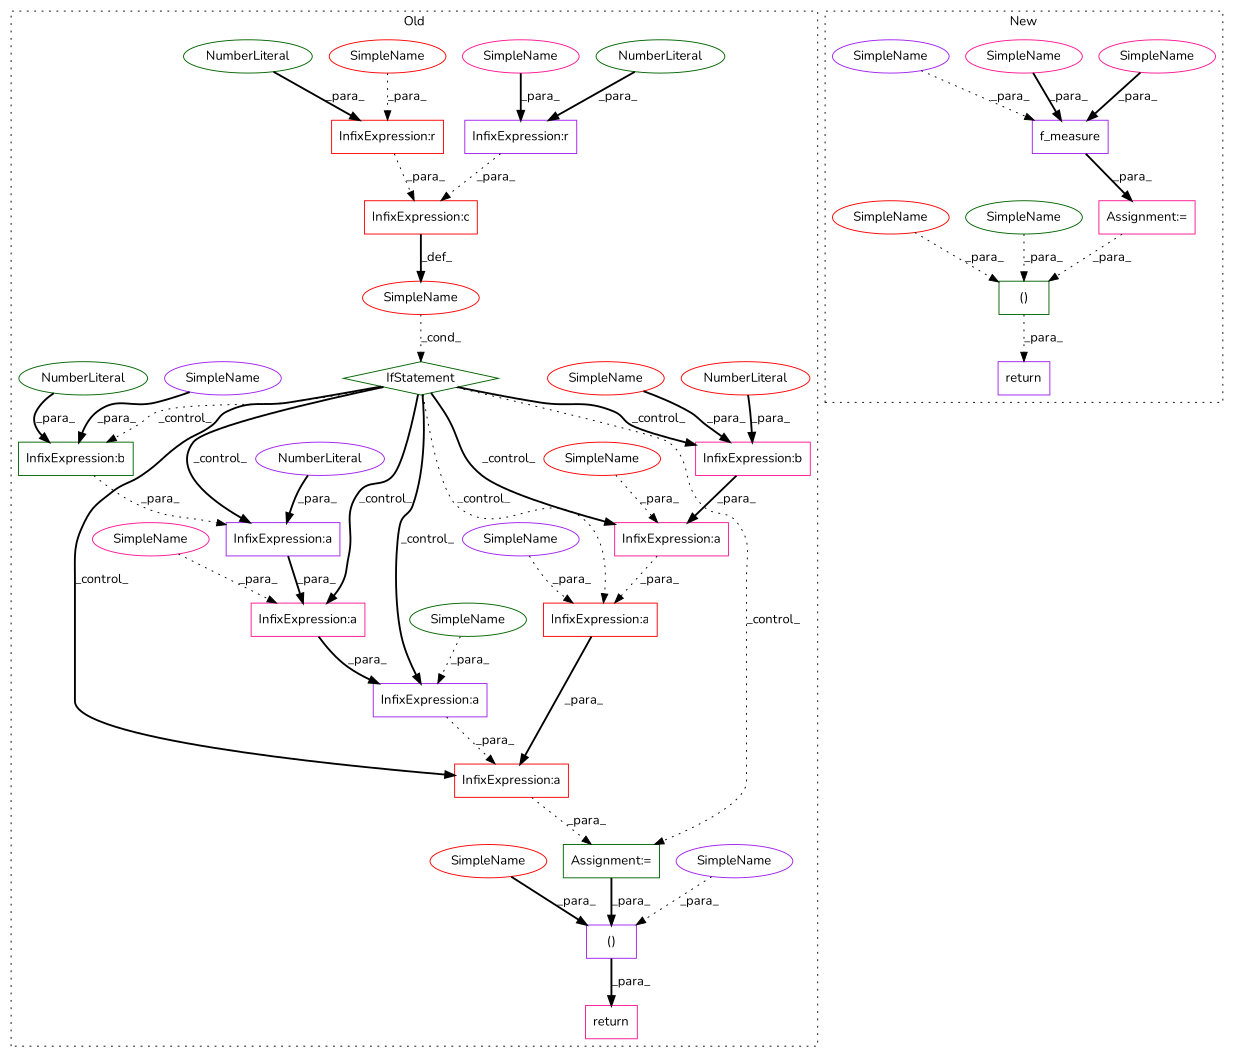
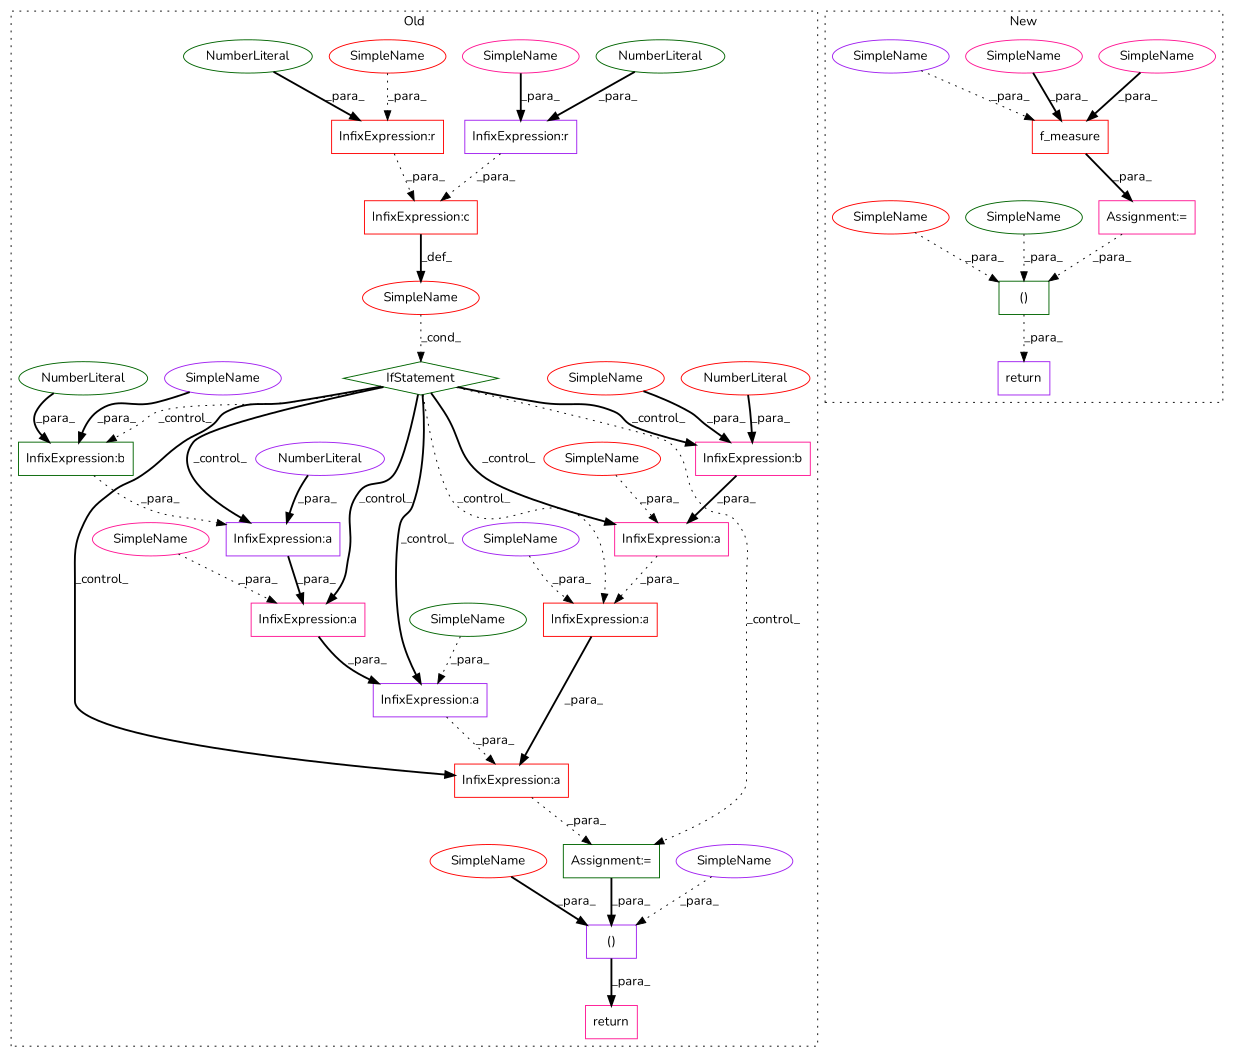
node "f_measure": color purple -> red
